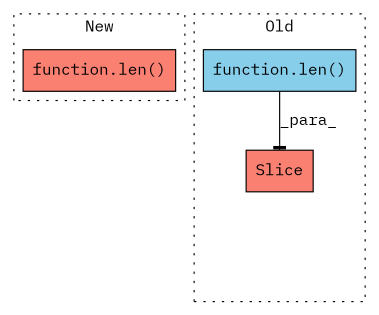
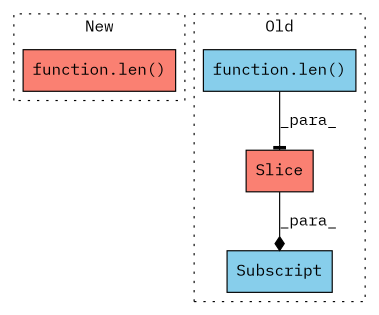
node "Subscript": added
